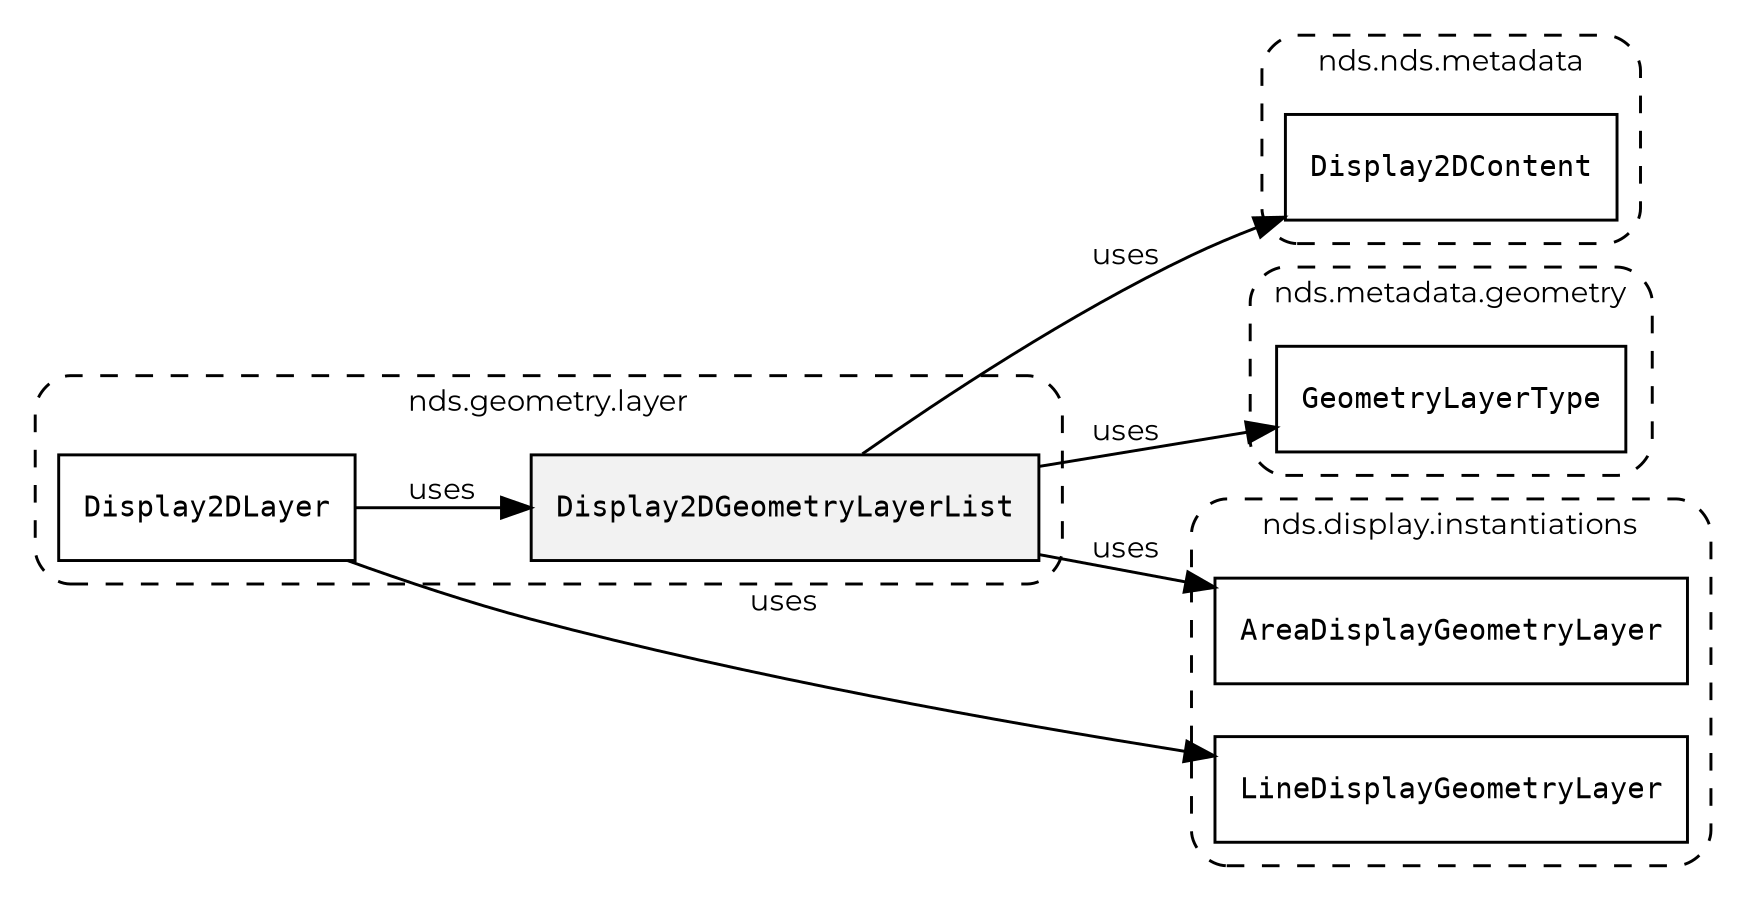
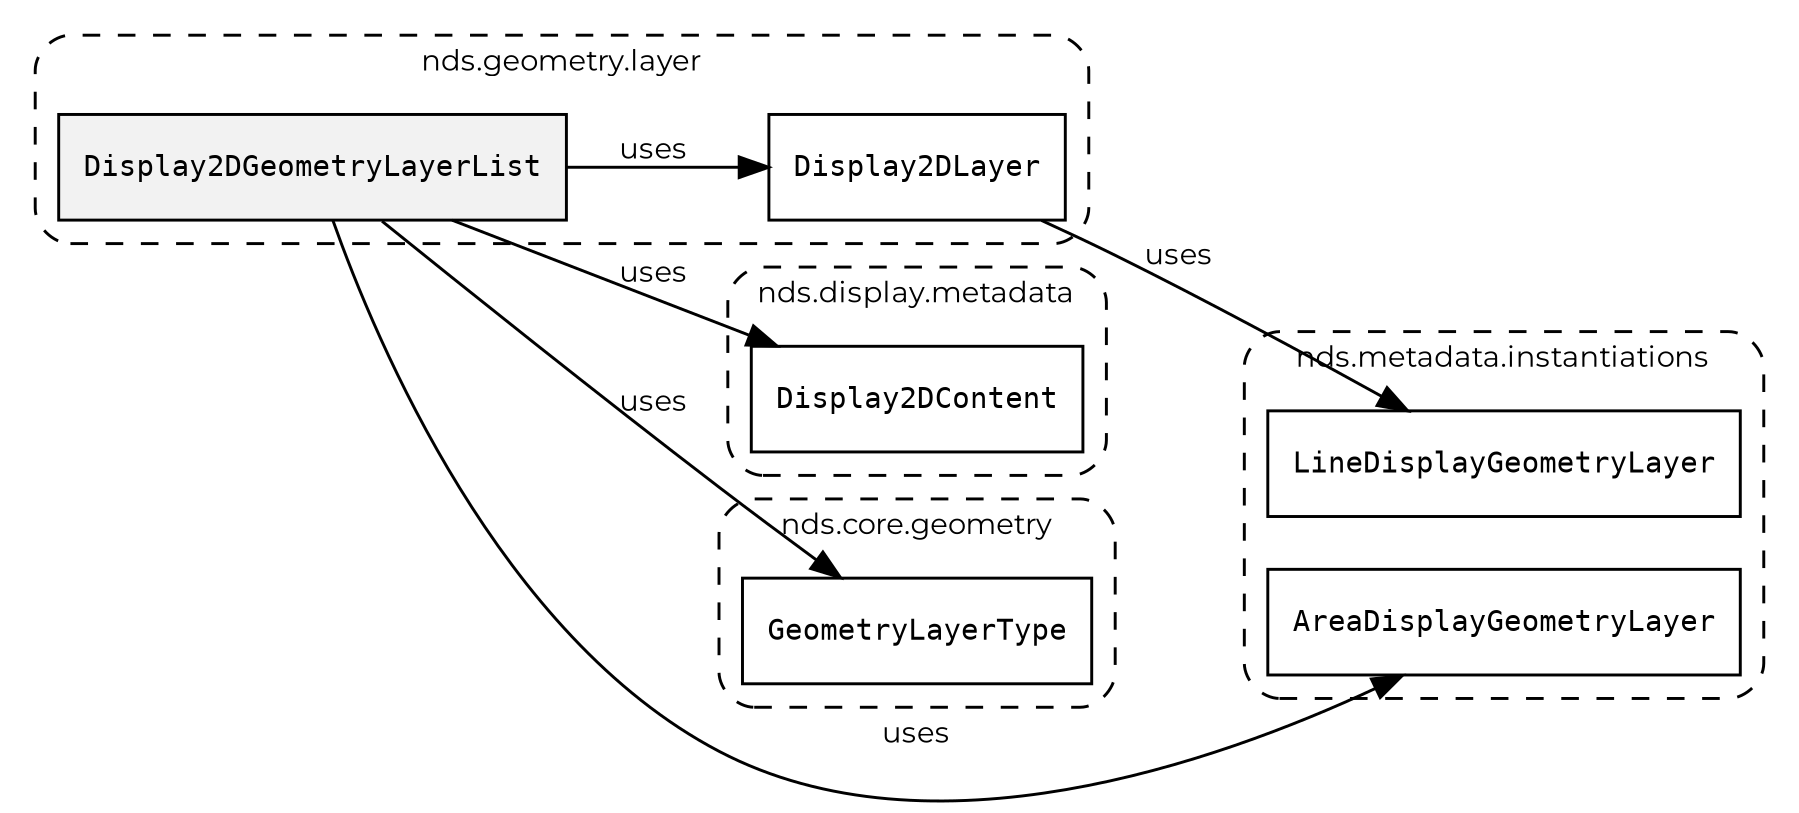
cluster "nds.nds.metadata": label "nds.nds.metadata" -> "nds.display.metadata"
cluster "nds.metadata.geometry": label "nds.metadata.geometry" -> "nds.core.geometry"
edge "Display2DLayer" -> "Display2DGeometryLayerList": reversed
cluster "nds.display.instantiations": label "nds.display.instantiations" -> "nds.metadata.instantiations"
